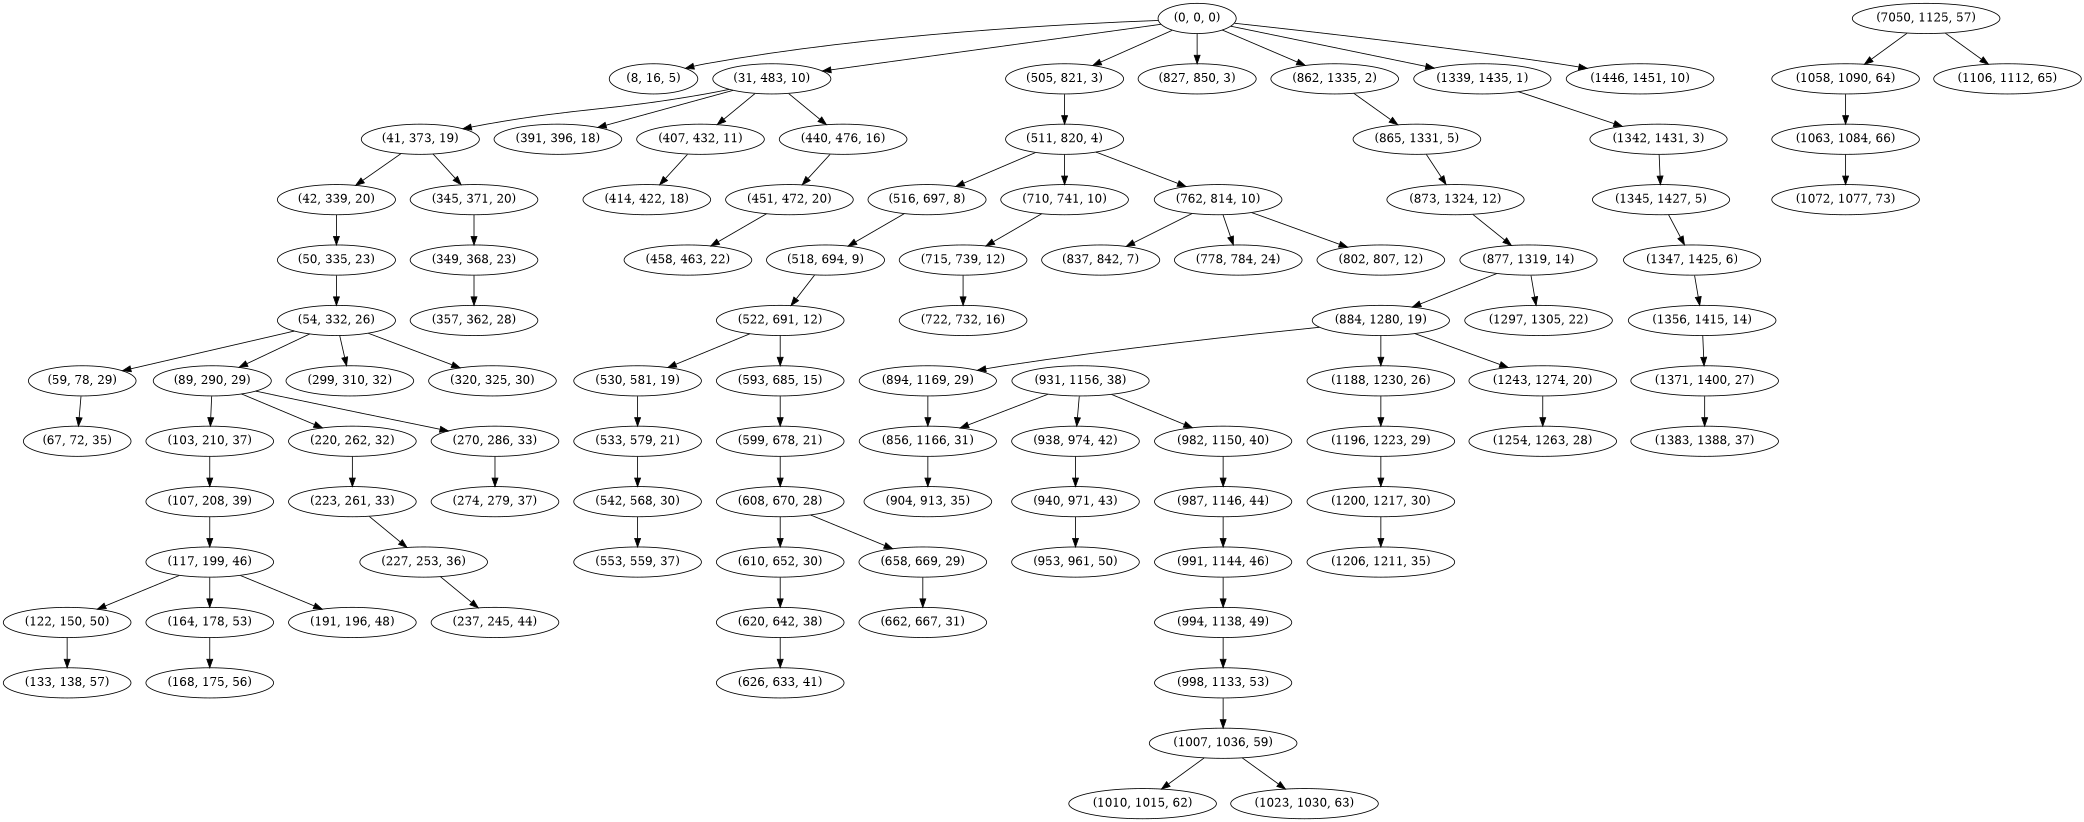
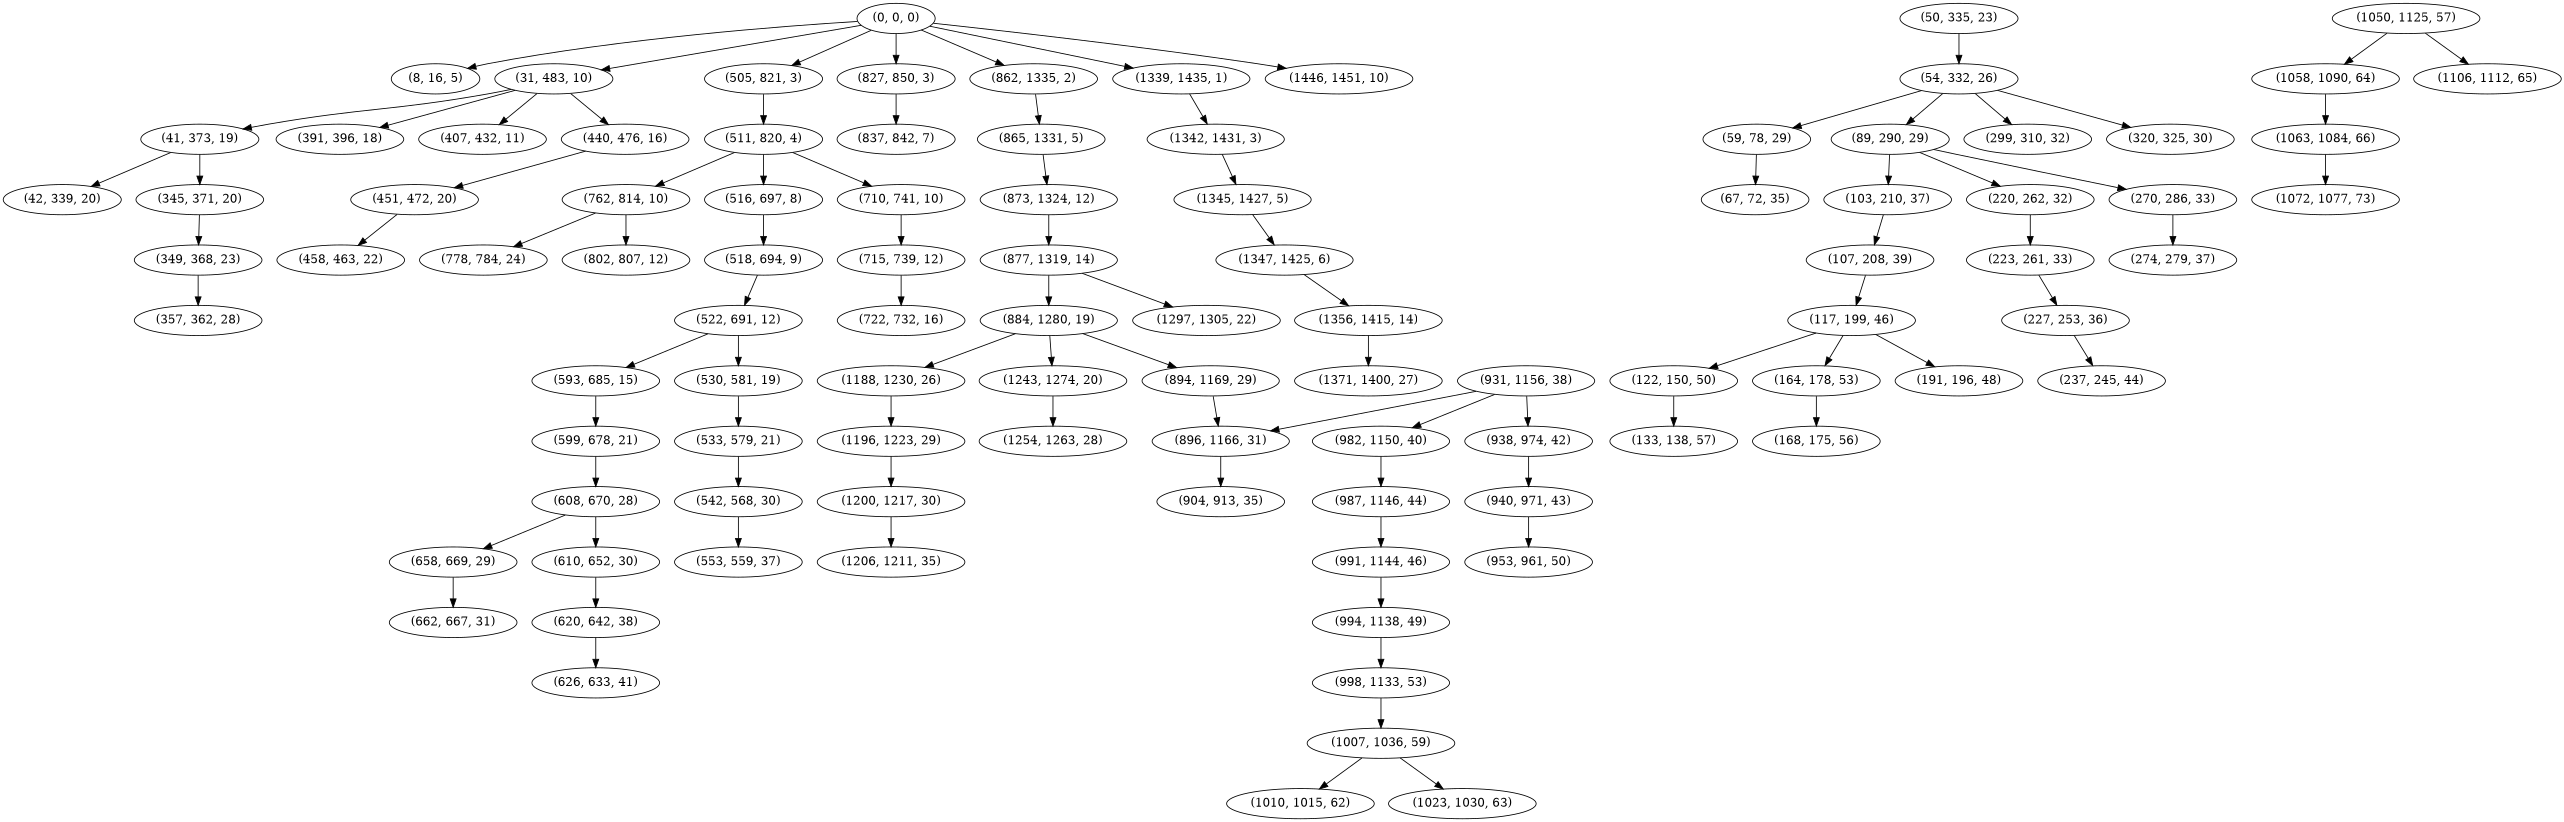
node "(7050, 1125, 57)": label "(7050, 1125, 57)" -> "(1050, 1125, 57)"
node "(414, 422, 18)": removed
edge "(42, 339, 20)" -> "(50, 335, 23)": removed
edge "(762, 814, 10)" -> "(837, 842, 7)": now "(827, 850, 3)" -> "(837, 842, 7)"
node "(856, 1166, 31)": label "(856, 1166, 31)" -> "(896, 1166, 31)"
node "(1383, 1388, 37)": removed
